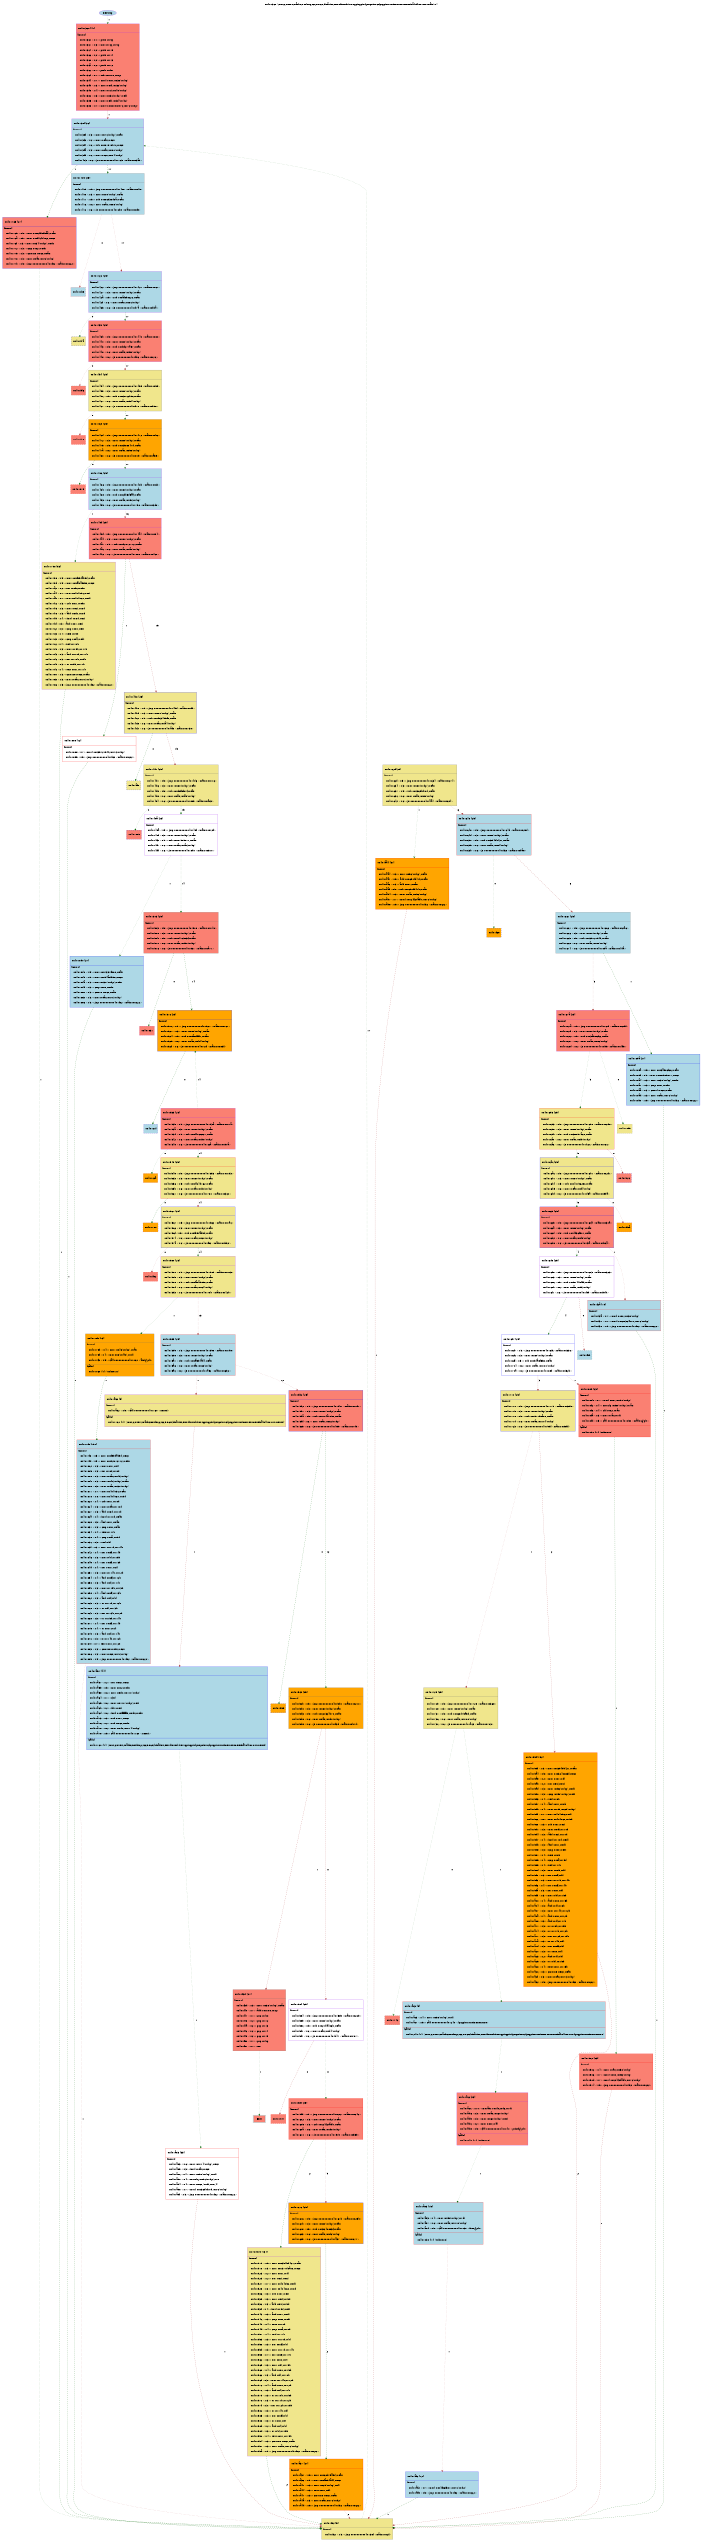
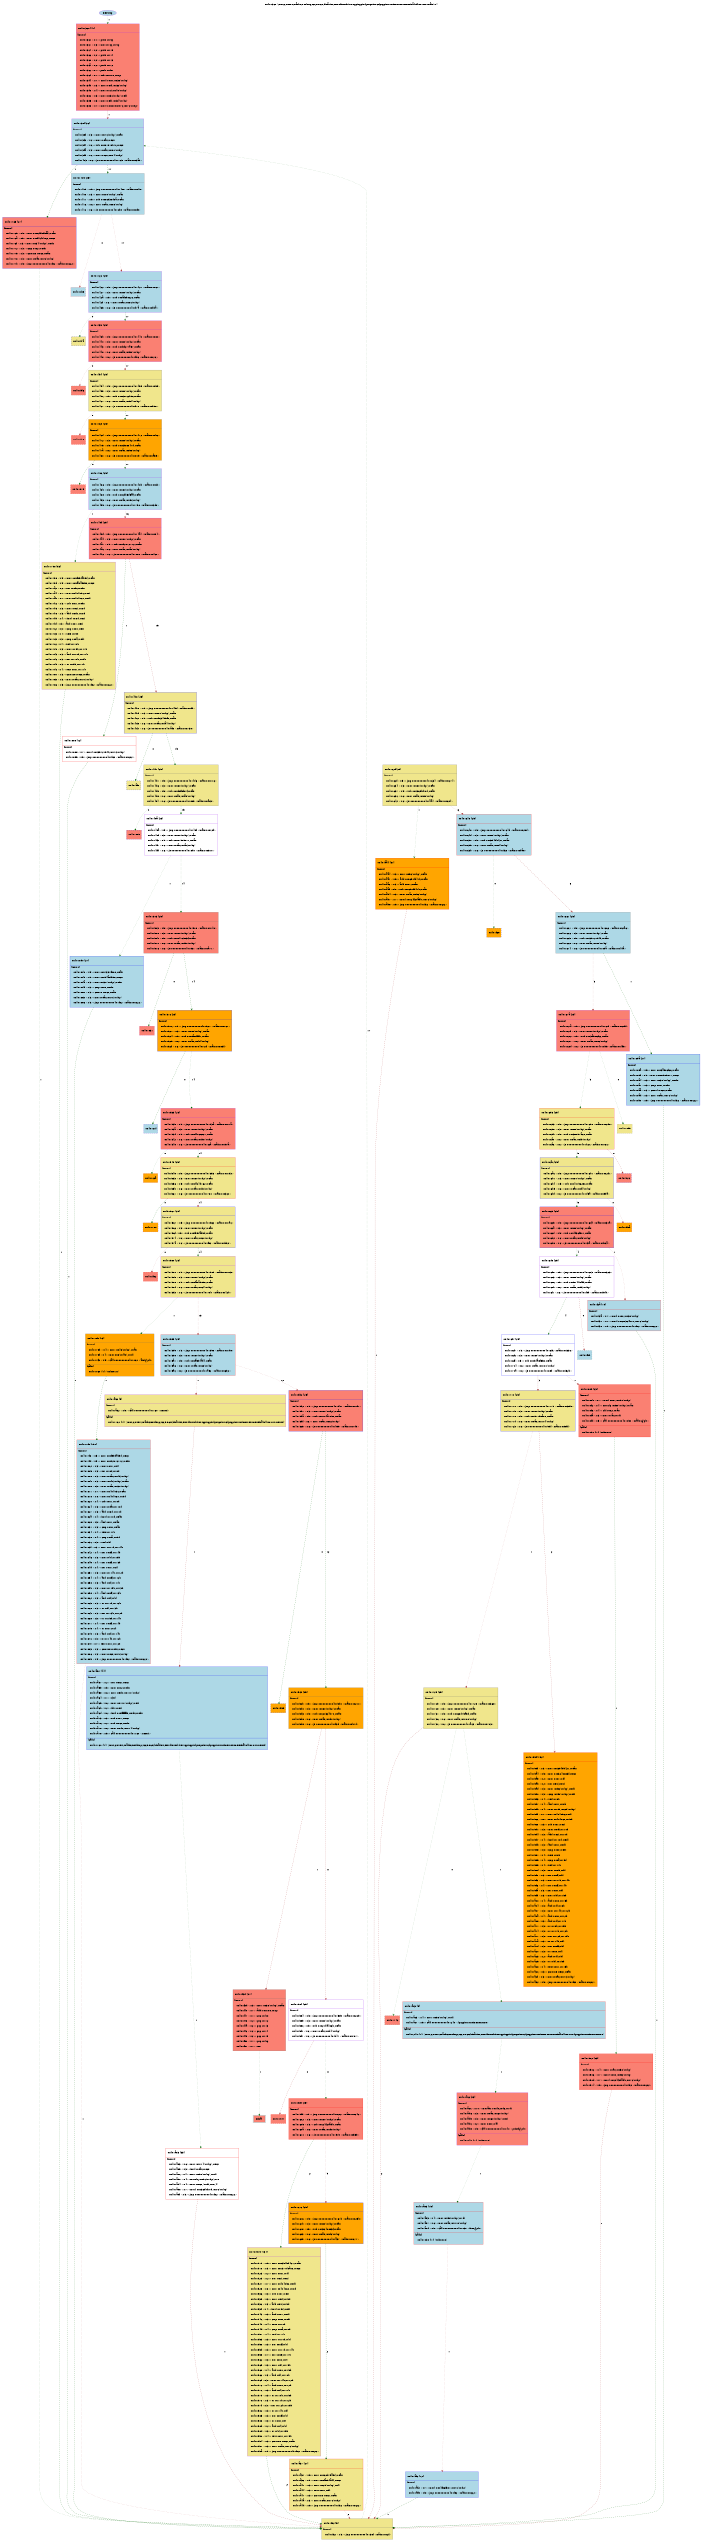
edge "0x4014b8 [25]" -> "0x4014d1 [25]": color brown -> darkgreen
edge "0x401535 [25]" -> "0x40151c [25]": reversed
node "Exit": label "Exit" -> "Final"
edge "0x40199f [152]" -> "0x401fe2 [5]": now "0x401729 [25]" -> "0x401fe2 [5]"
node "0x401a37 [27]": fillcolor orange -> khaki
